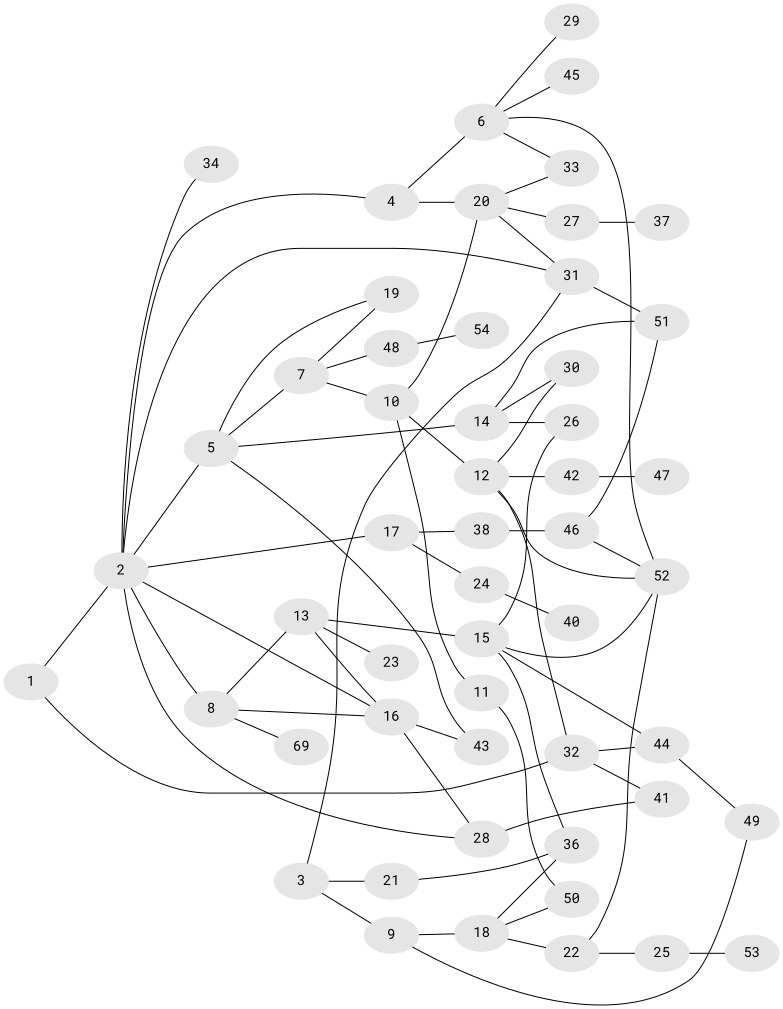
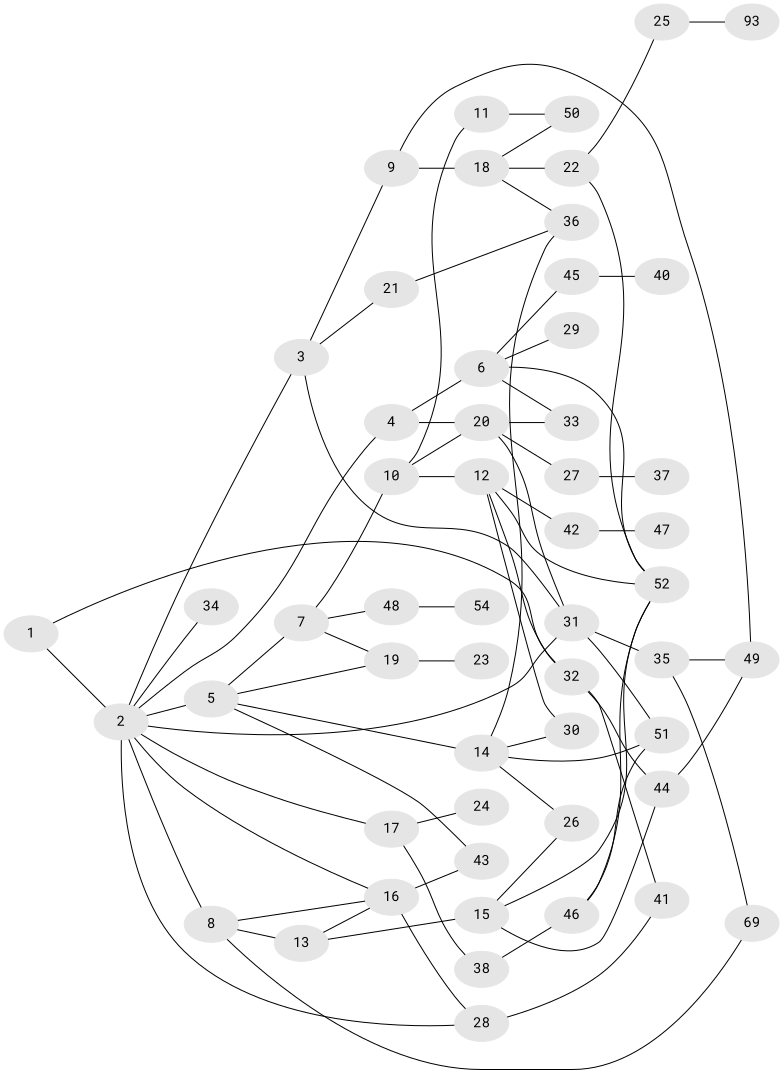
edge "3" -- "2": added
edge "24" -- "40": now "45" -- "40"
edge "13" -- "23": now "19" -- "23"
node "35": added
edge "15" -- "36": now "14" -- "36"
node "53": label "53" -> "93"
